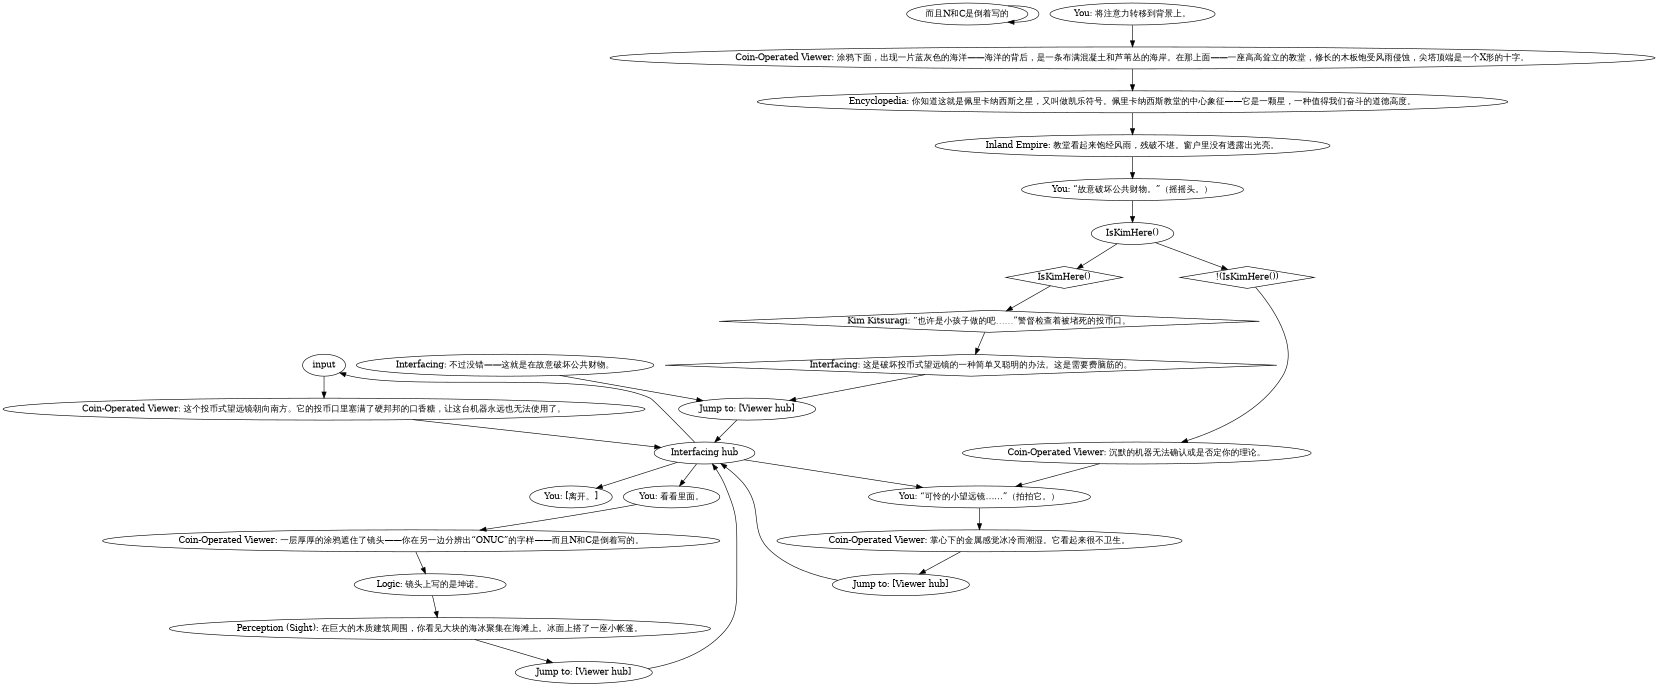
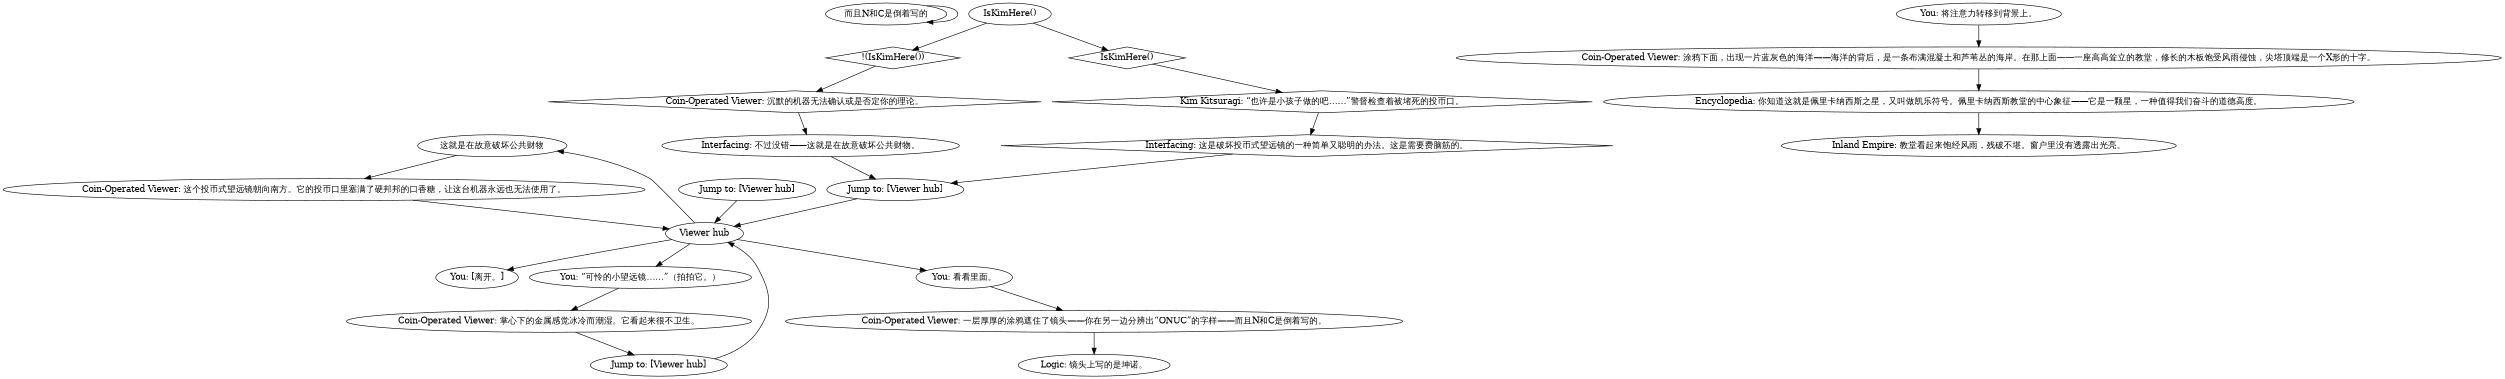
node "You: “故意破坏公共财物。”（摇摇头。）": removed
node "input": label "input" -> "这就是在故意破坏公共财物"
node "Interfacing hub": label "Interfacing hub" -> "Viewer hub"
node "Coin-Operated Viewer: 沉默的机器无法确认或是否定你的理论。": shape ellipse -> diamond
edge "Coin-Operated Viewer: 沉默的机器无法确认或是否定你的理论。" -> "You: “可怜的小望远镜……”（拍拍它。）": now "Coin-Operated Viewer: 沉默的机器无法确认或是否定你的理论。" -> "Interfacing: 不过没错——这就是在故意破坏公共财物。"
node "Perception (Sight): 在巨大的木质建筑周围，你看见大块的海冰聚集在海滩上。冰面上搭了一座小帐篷。": removed
